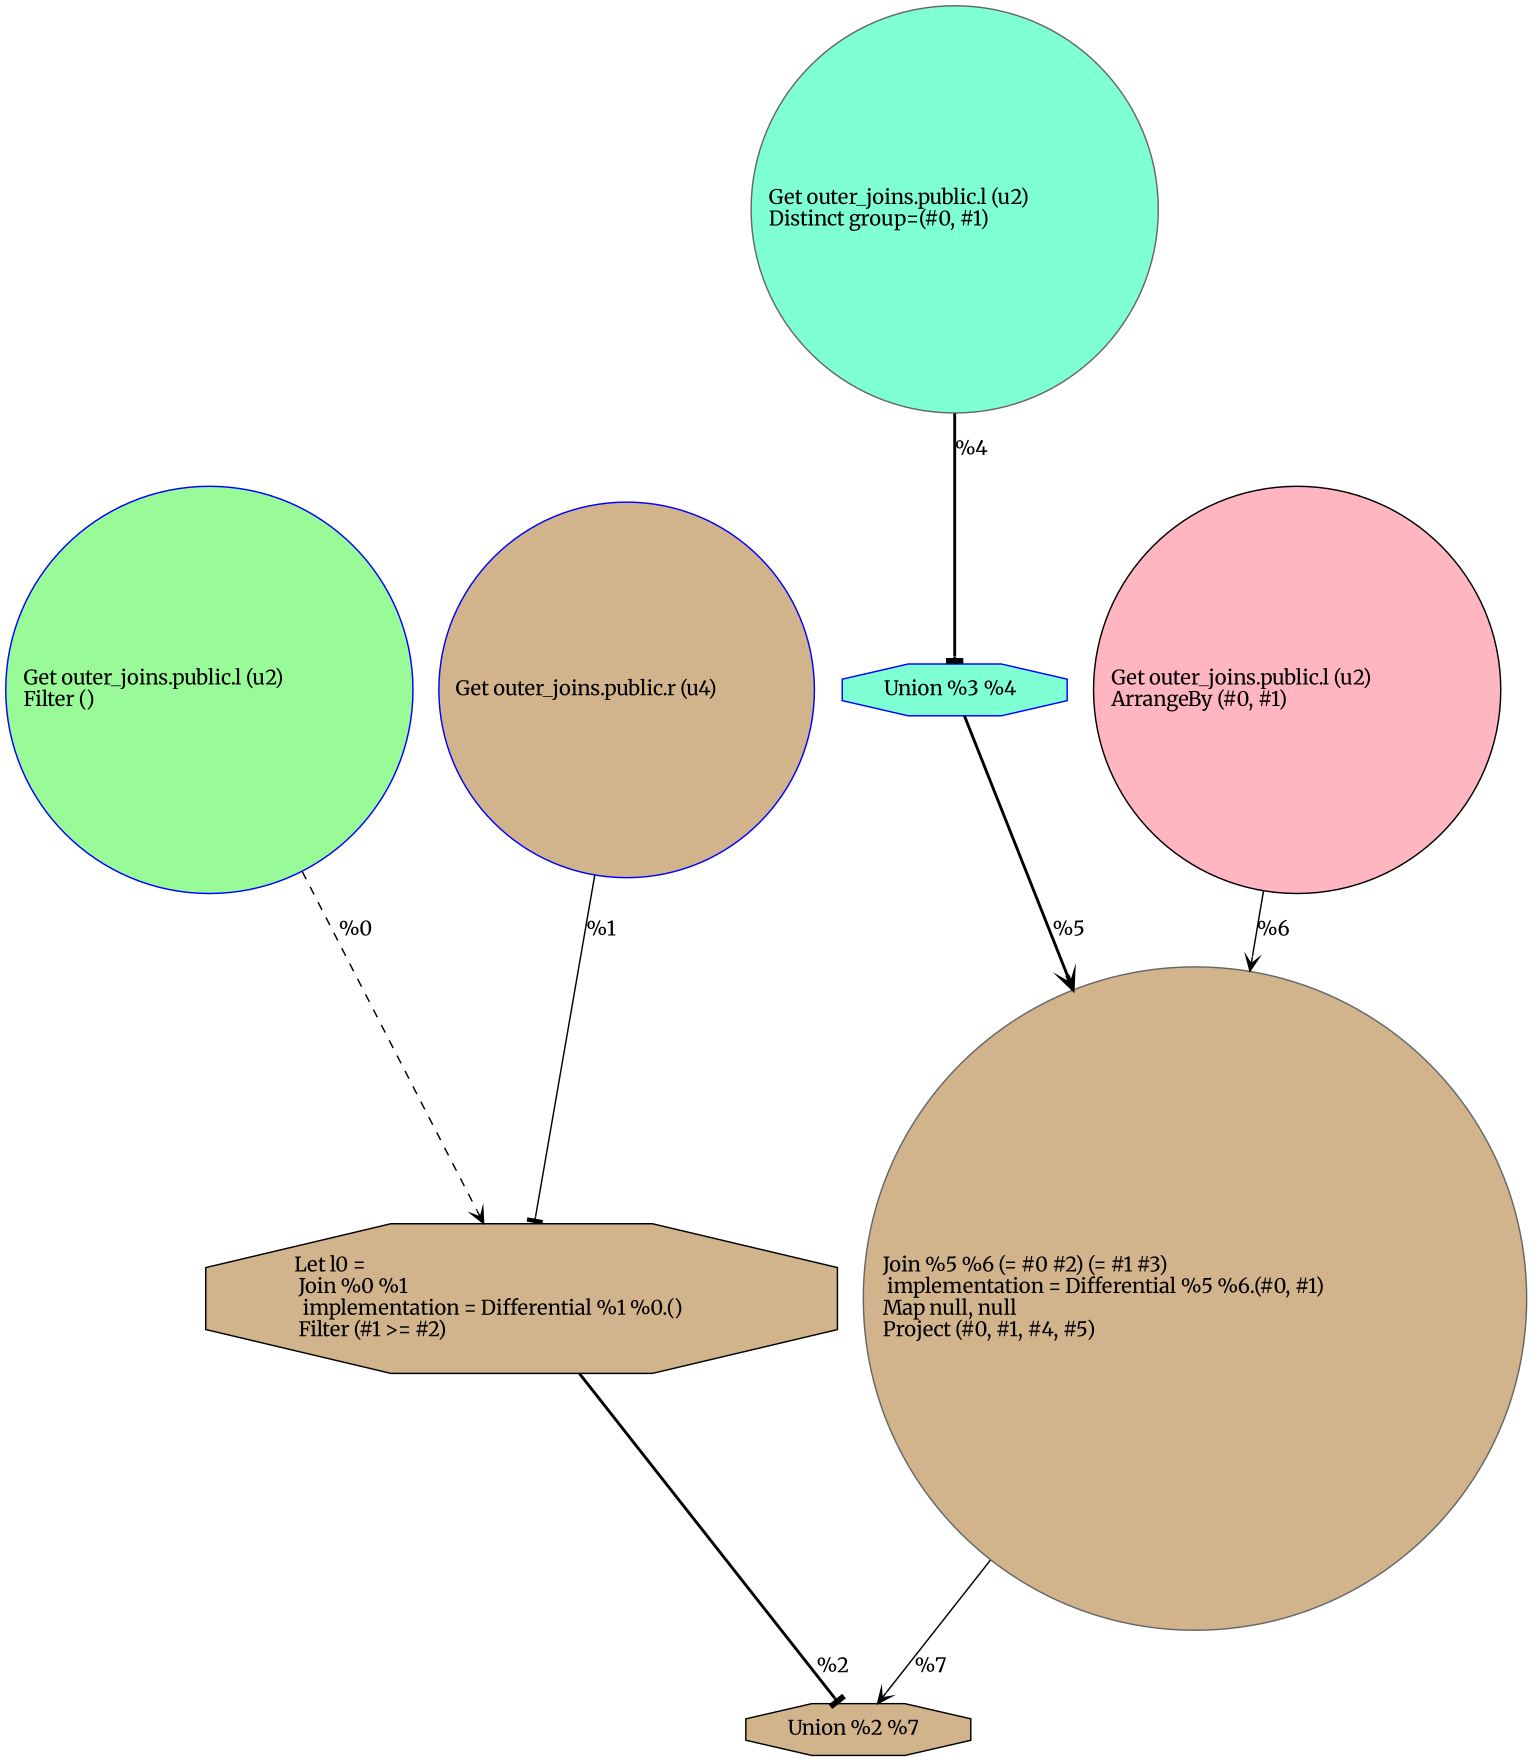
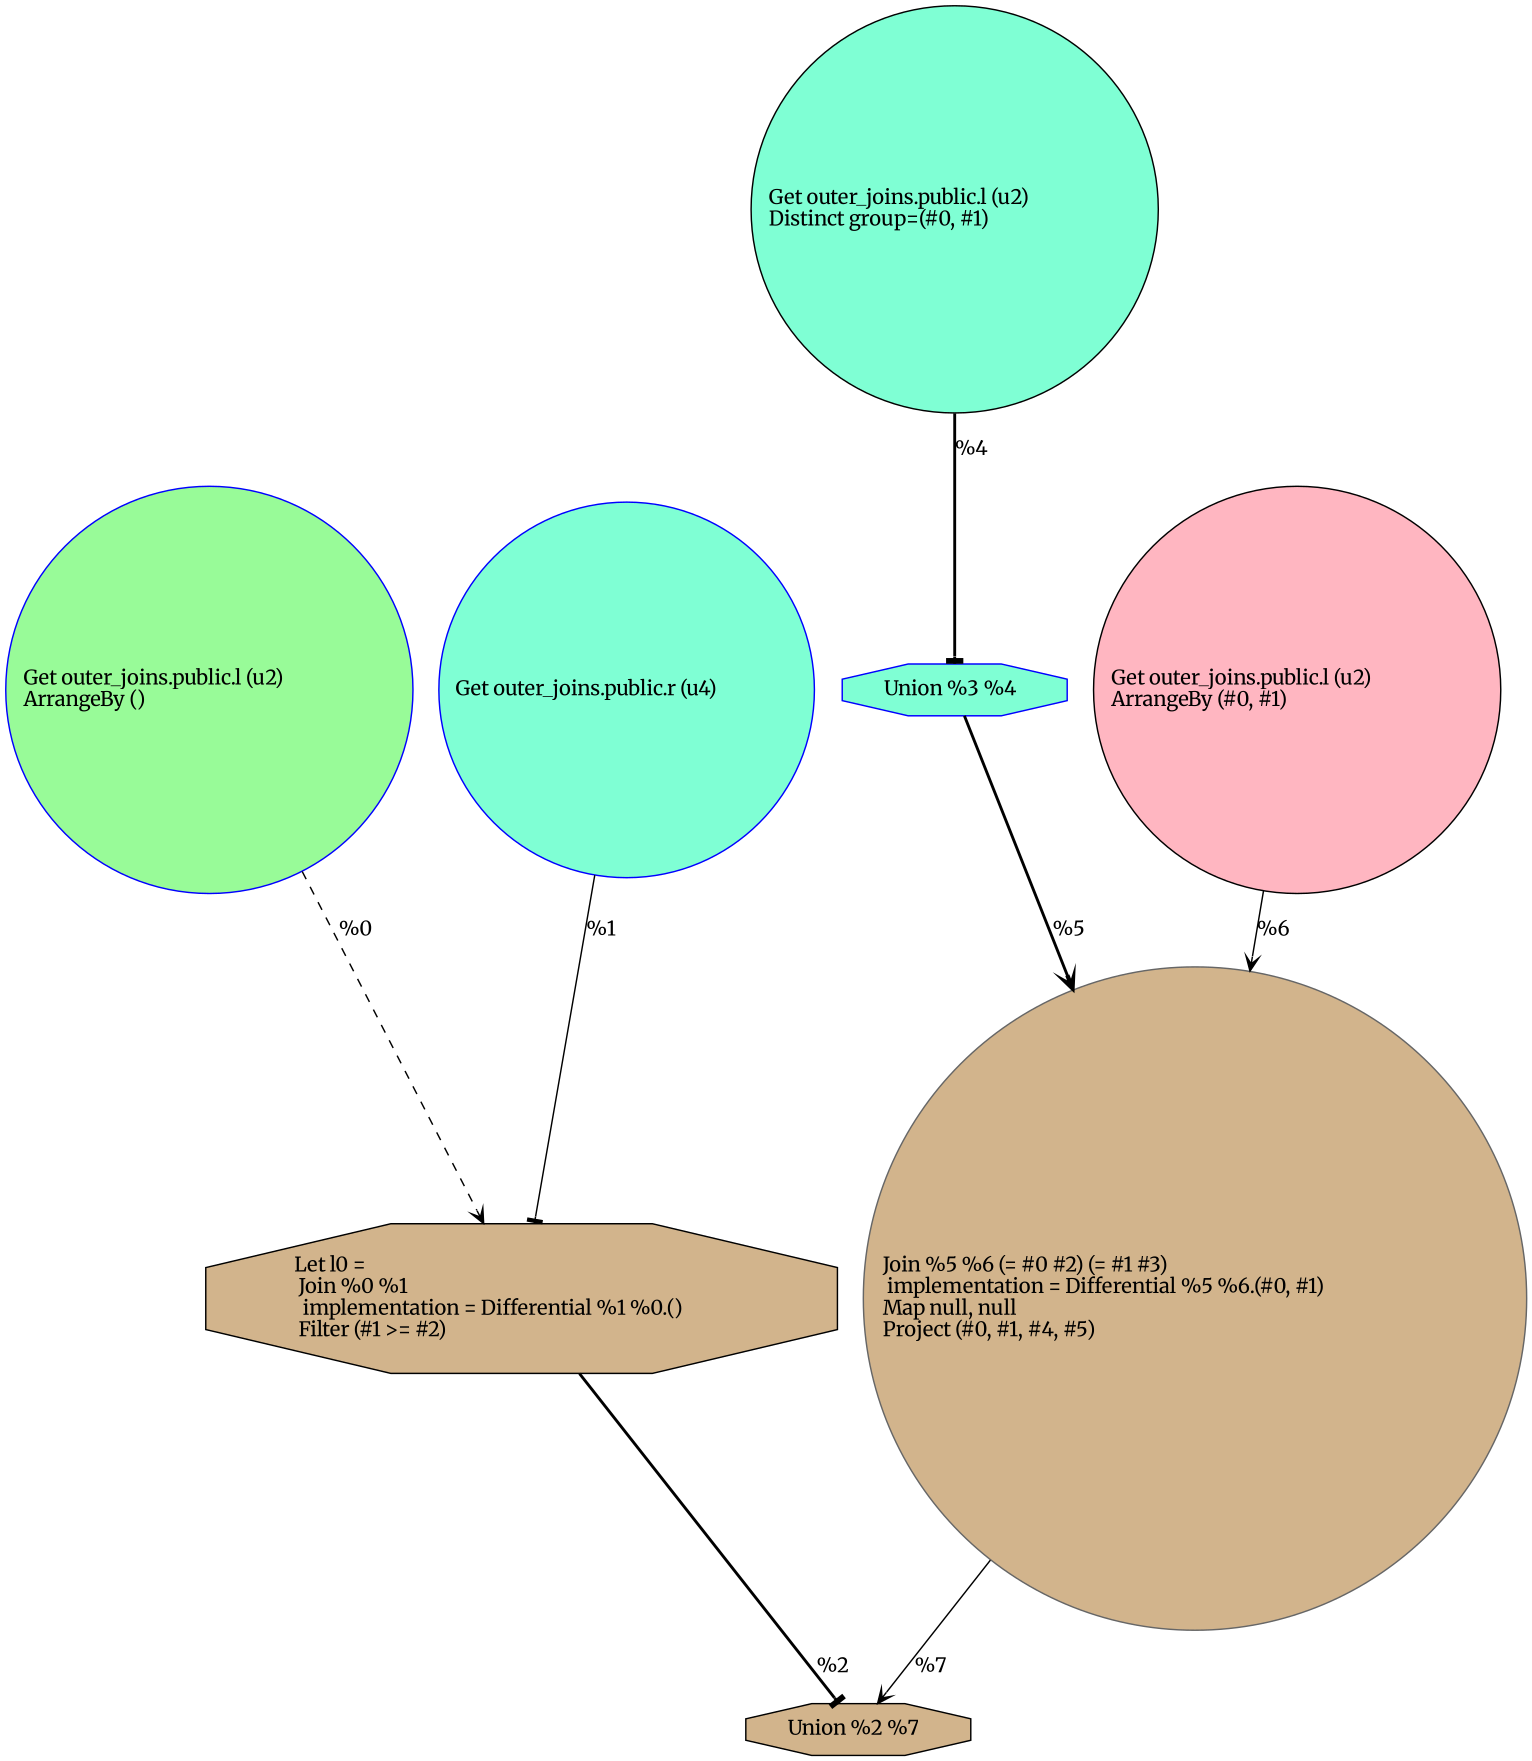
node "Get outer_joins.public.l (u2) Distinct group=(#0, #1)": color gray40 -> black
node "Get outer_joins.public.l (u2) Filter ()": label "Get outer_joins.public.l (u2) Filter ()" -> "Get outer_joins.public.l (u2) ArrangeBy ()"
node "Get outer_joins.public.r (u4)": fillcolor tan -> aquamarine
